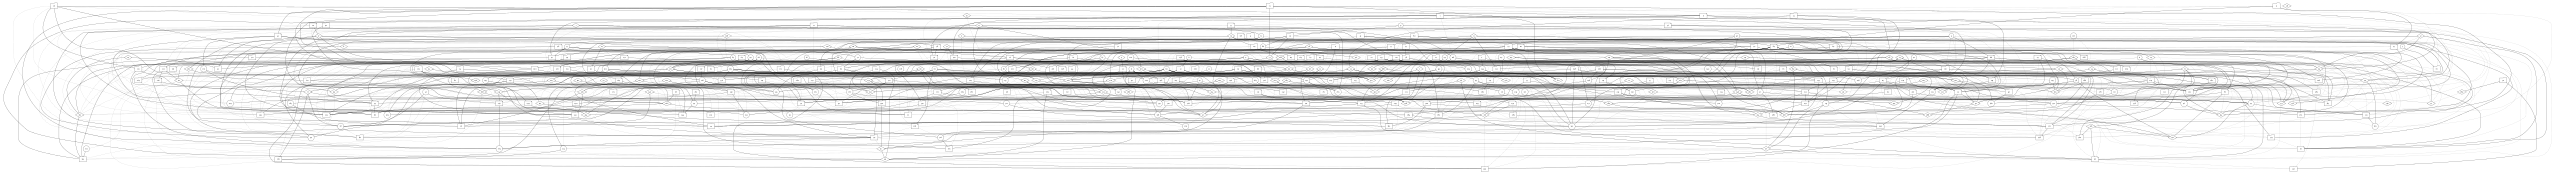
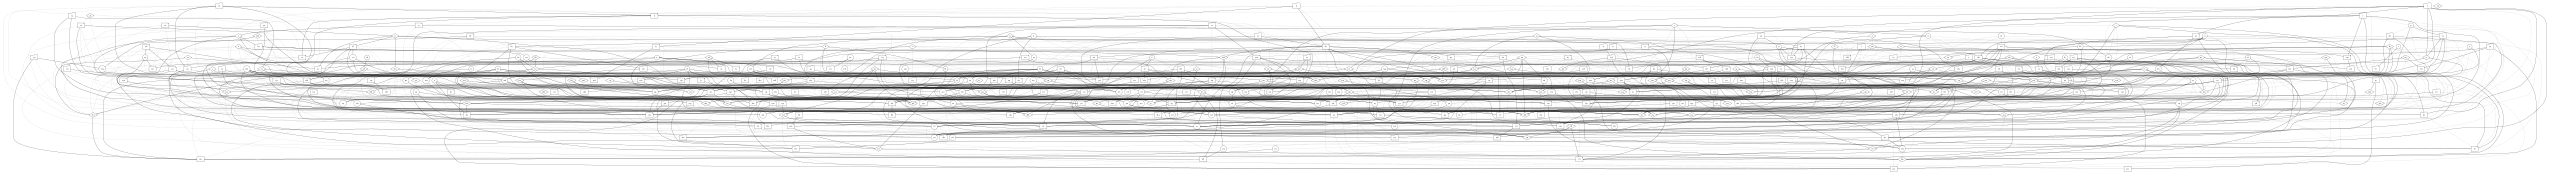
node "21": removed
